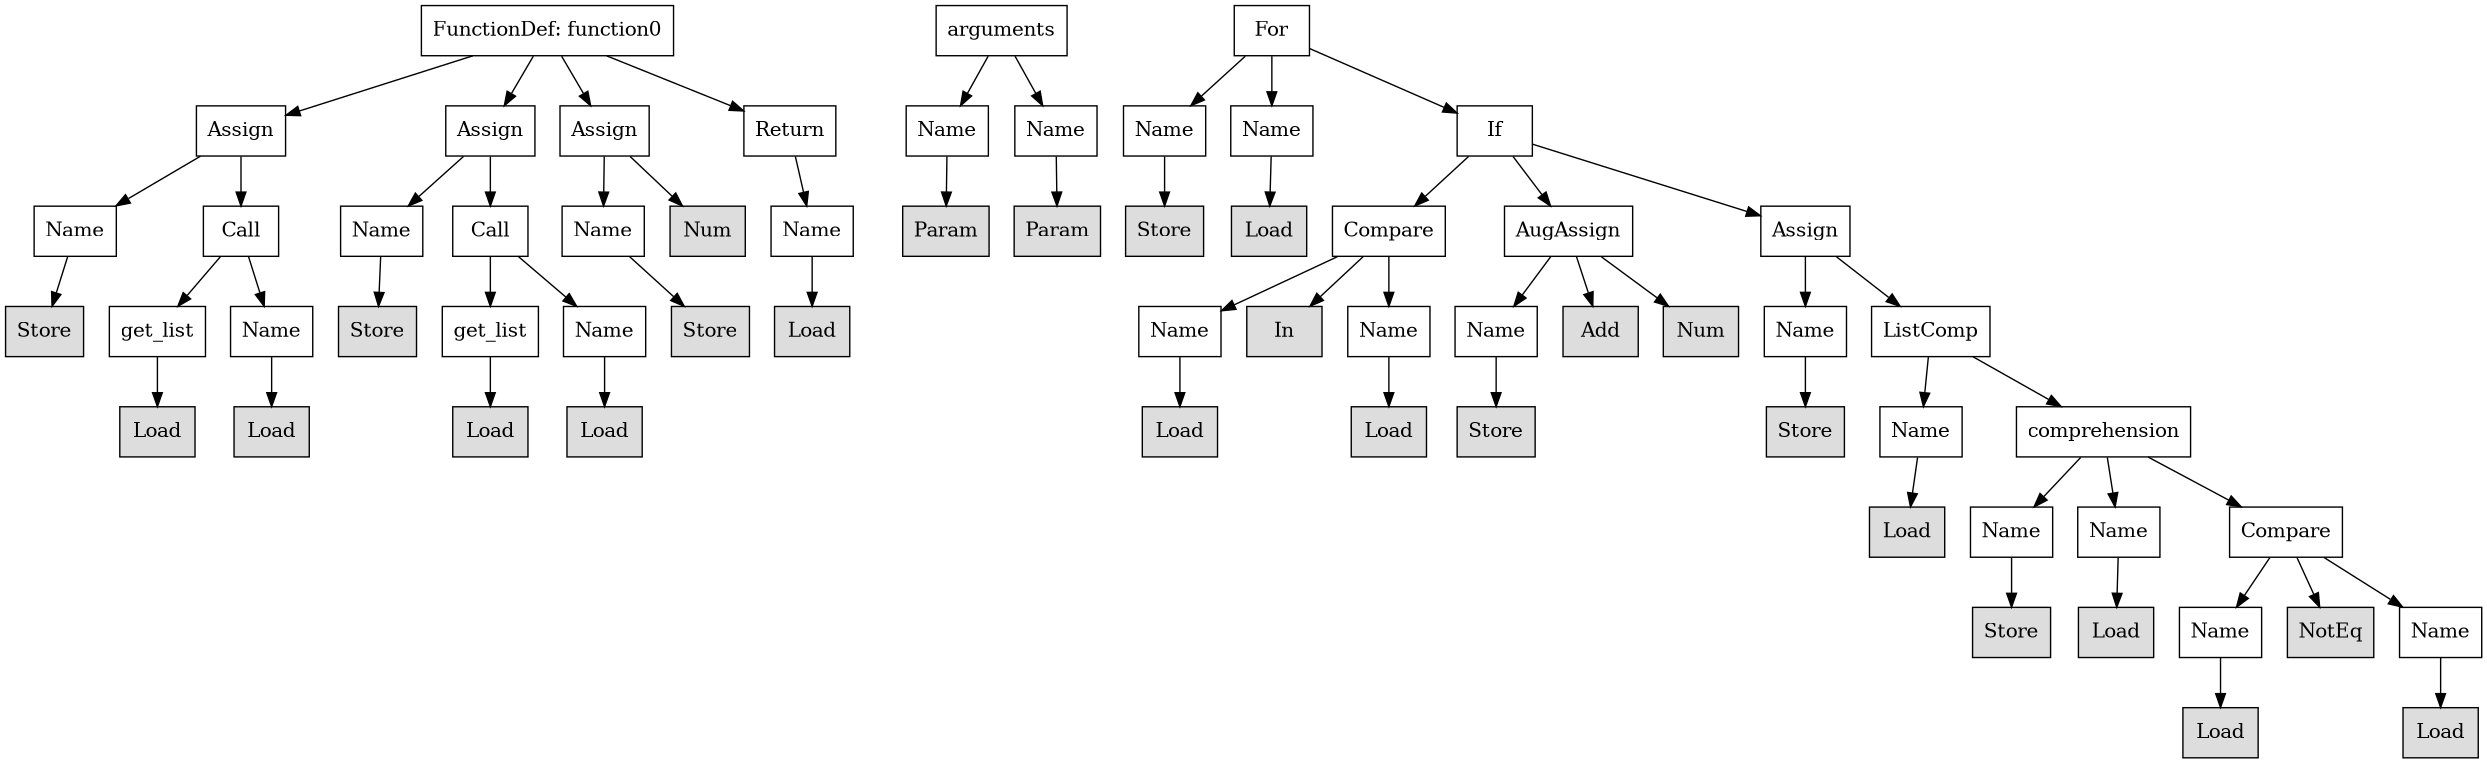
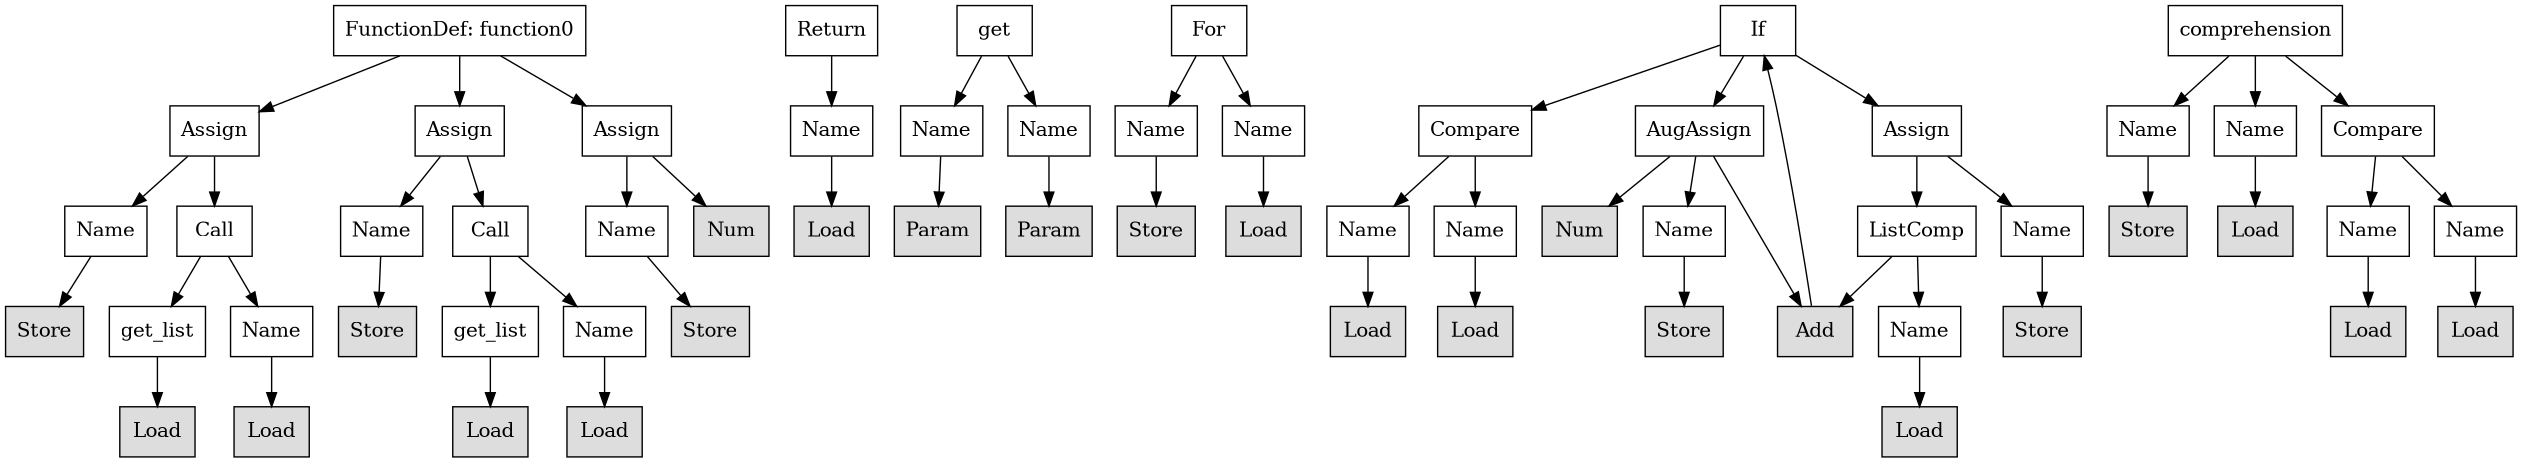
node "arguments": label "arguments" -> "get"
edge "For" -> "If": now "Add" -> "If"
edge "FunctionDef: function0" -> "Return": removed
node "In": removed
edge "ListComp" -> "comprehension": now "ListComp" -> "Add"
node "NotEq": removed
